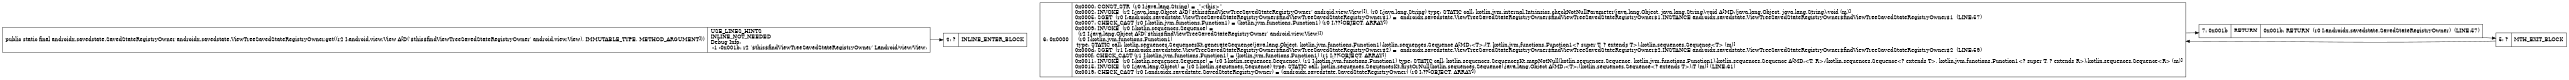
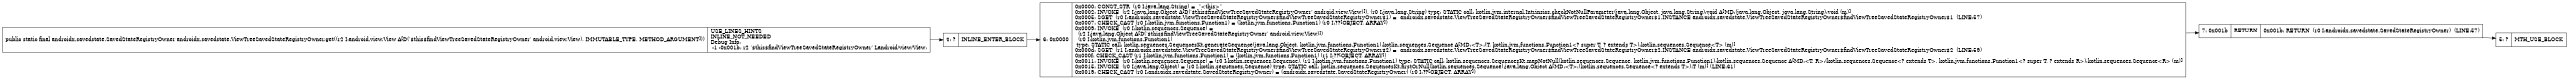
node "5: ?": text "MTH_EXIT_BLOCK" -> "MTH_USE_BLOCK"
edge "5: ?" -> "6: 0x0000": now "4: ?" -> "6: 0x0000"
